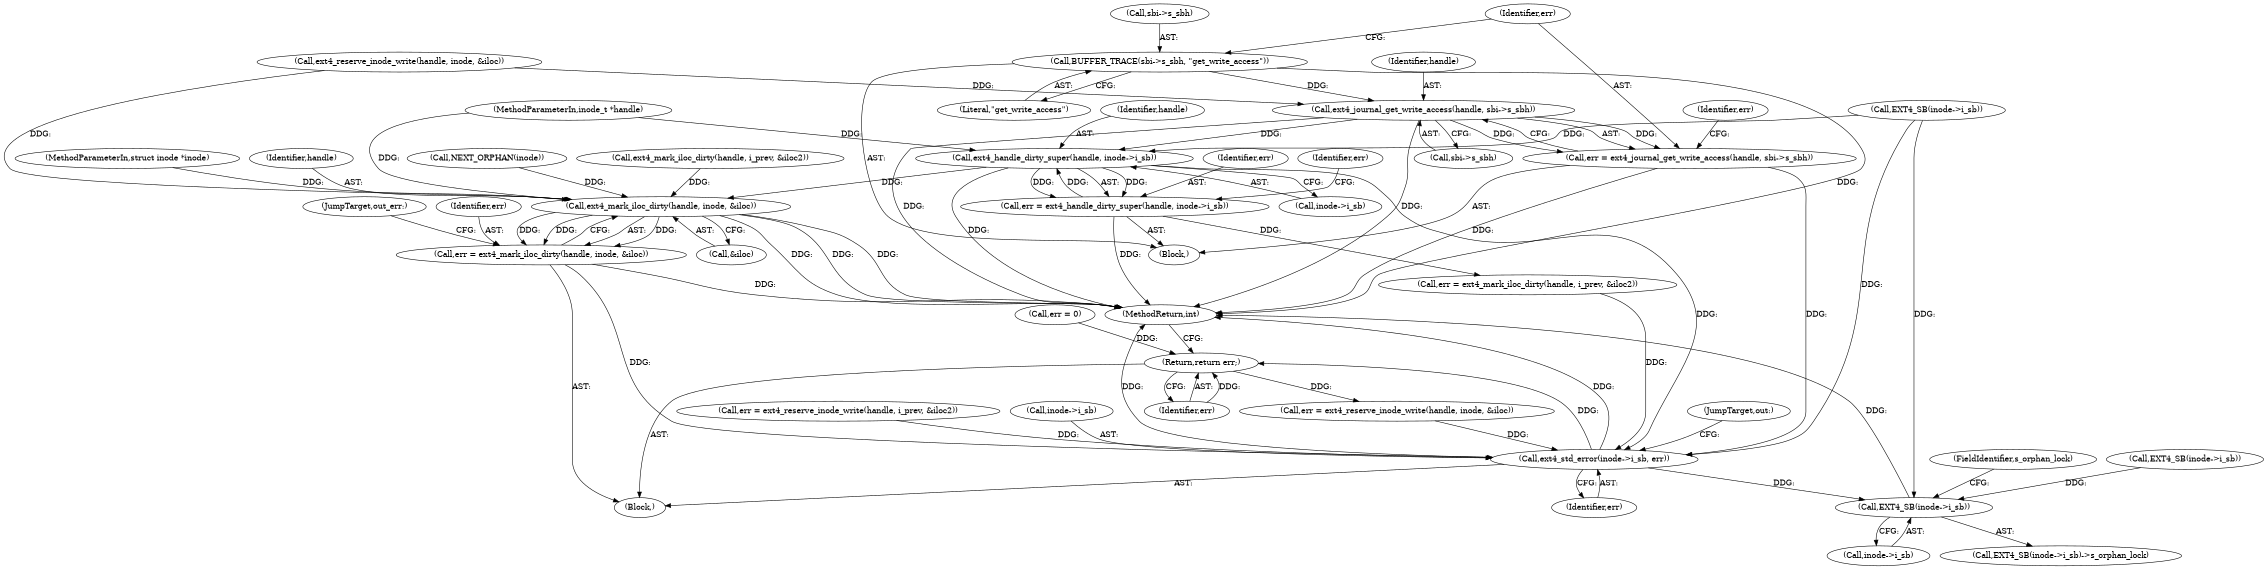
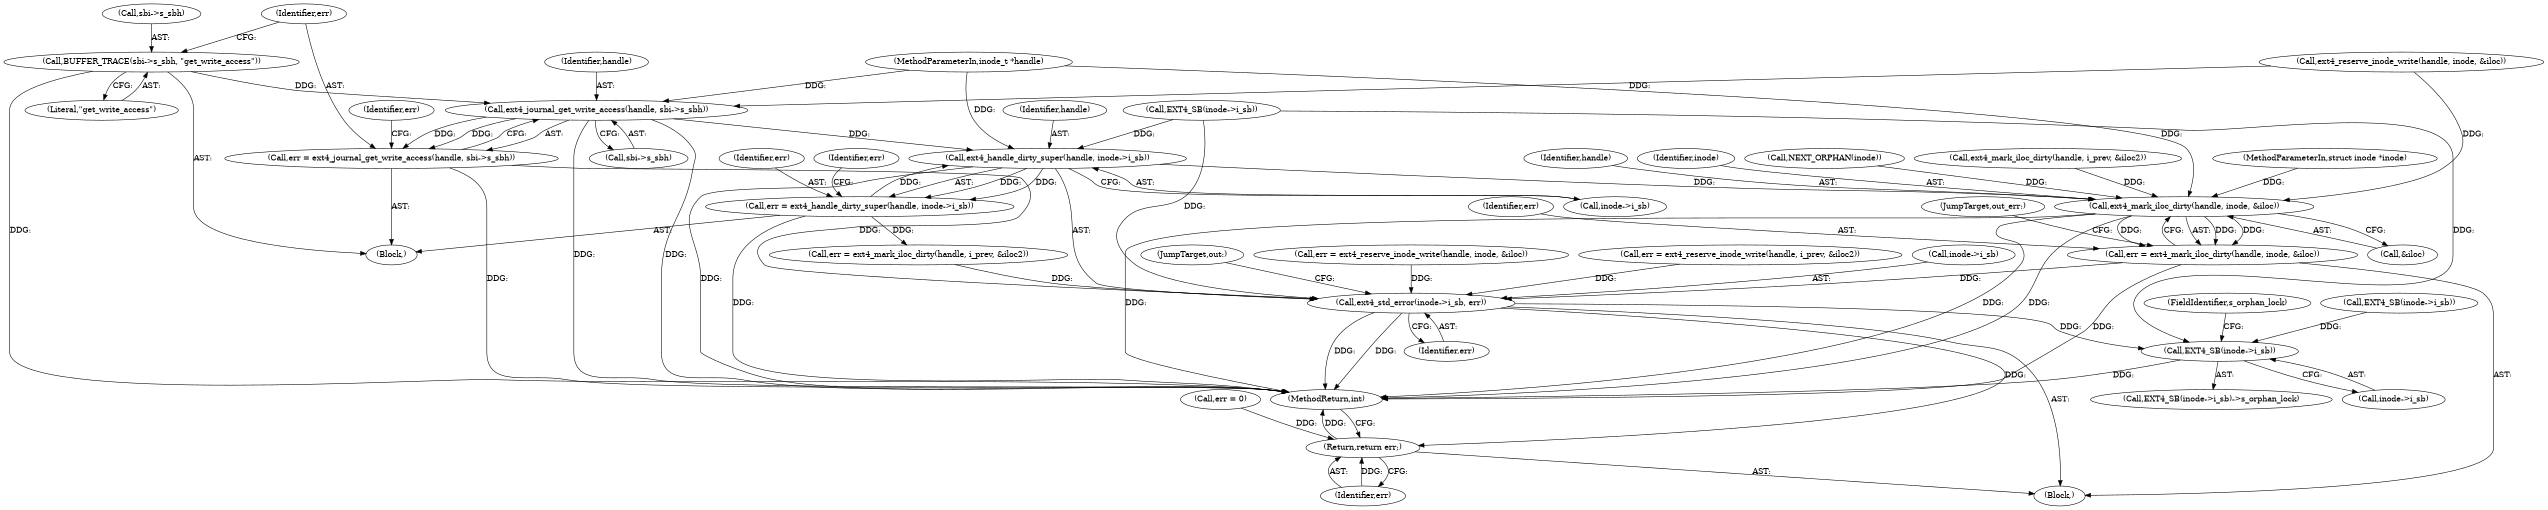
edge "(MethodParameterIn,inode_t *handle)" -> "(Call,ext4_journal_get_write_access(handle, sbi->s_sbh))": added, label "DDG:"
node "(Identifier,inode)": added
edge "(Call,ext4_handle_dirty_super(handle, inode->i_sb))" -> "(Call,ext4_std_error(inode->i_sb, err))": label "DDG: " -> "AST: "
edge "(Return,return err;)" -> "(Call,err = ext4_reserve_inode_write(handle, inode, &iloc))": now "(Return,return err;)" -> "(MethodReturn,int)"
